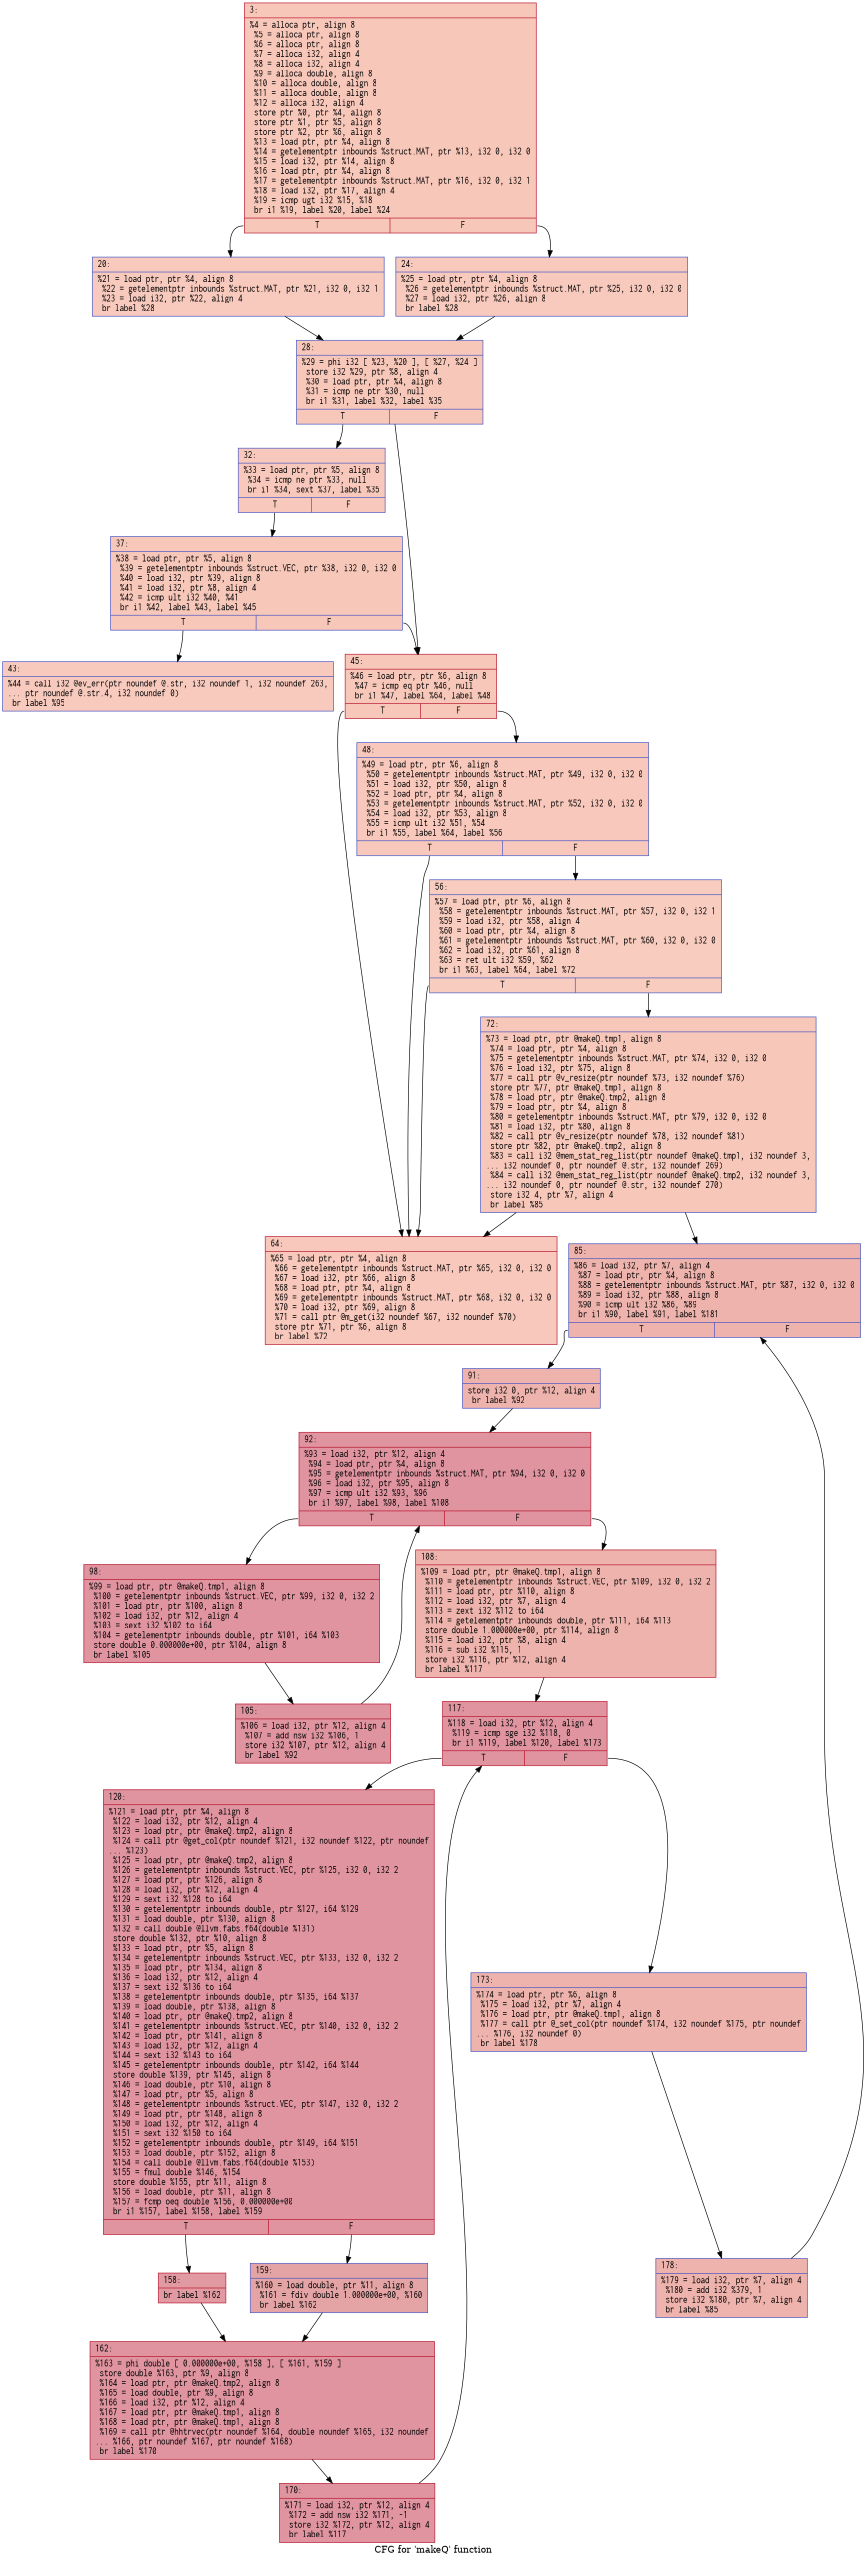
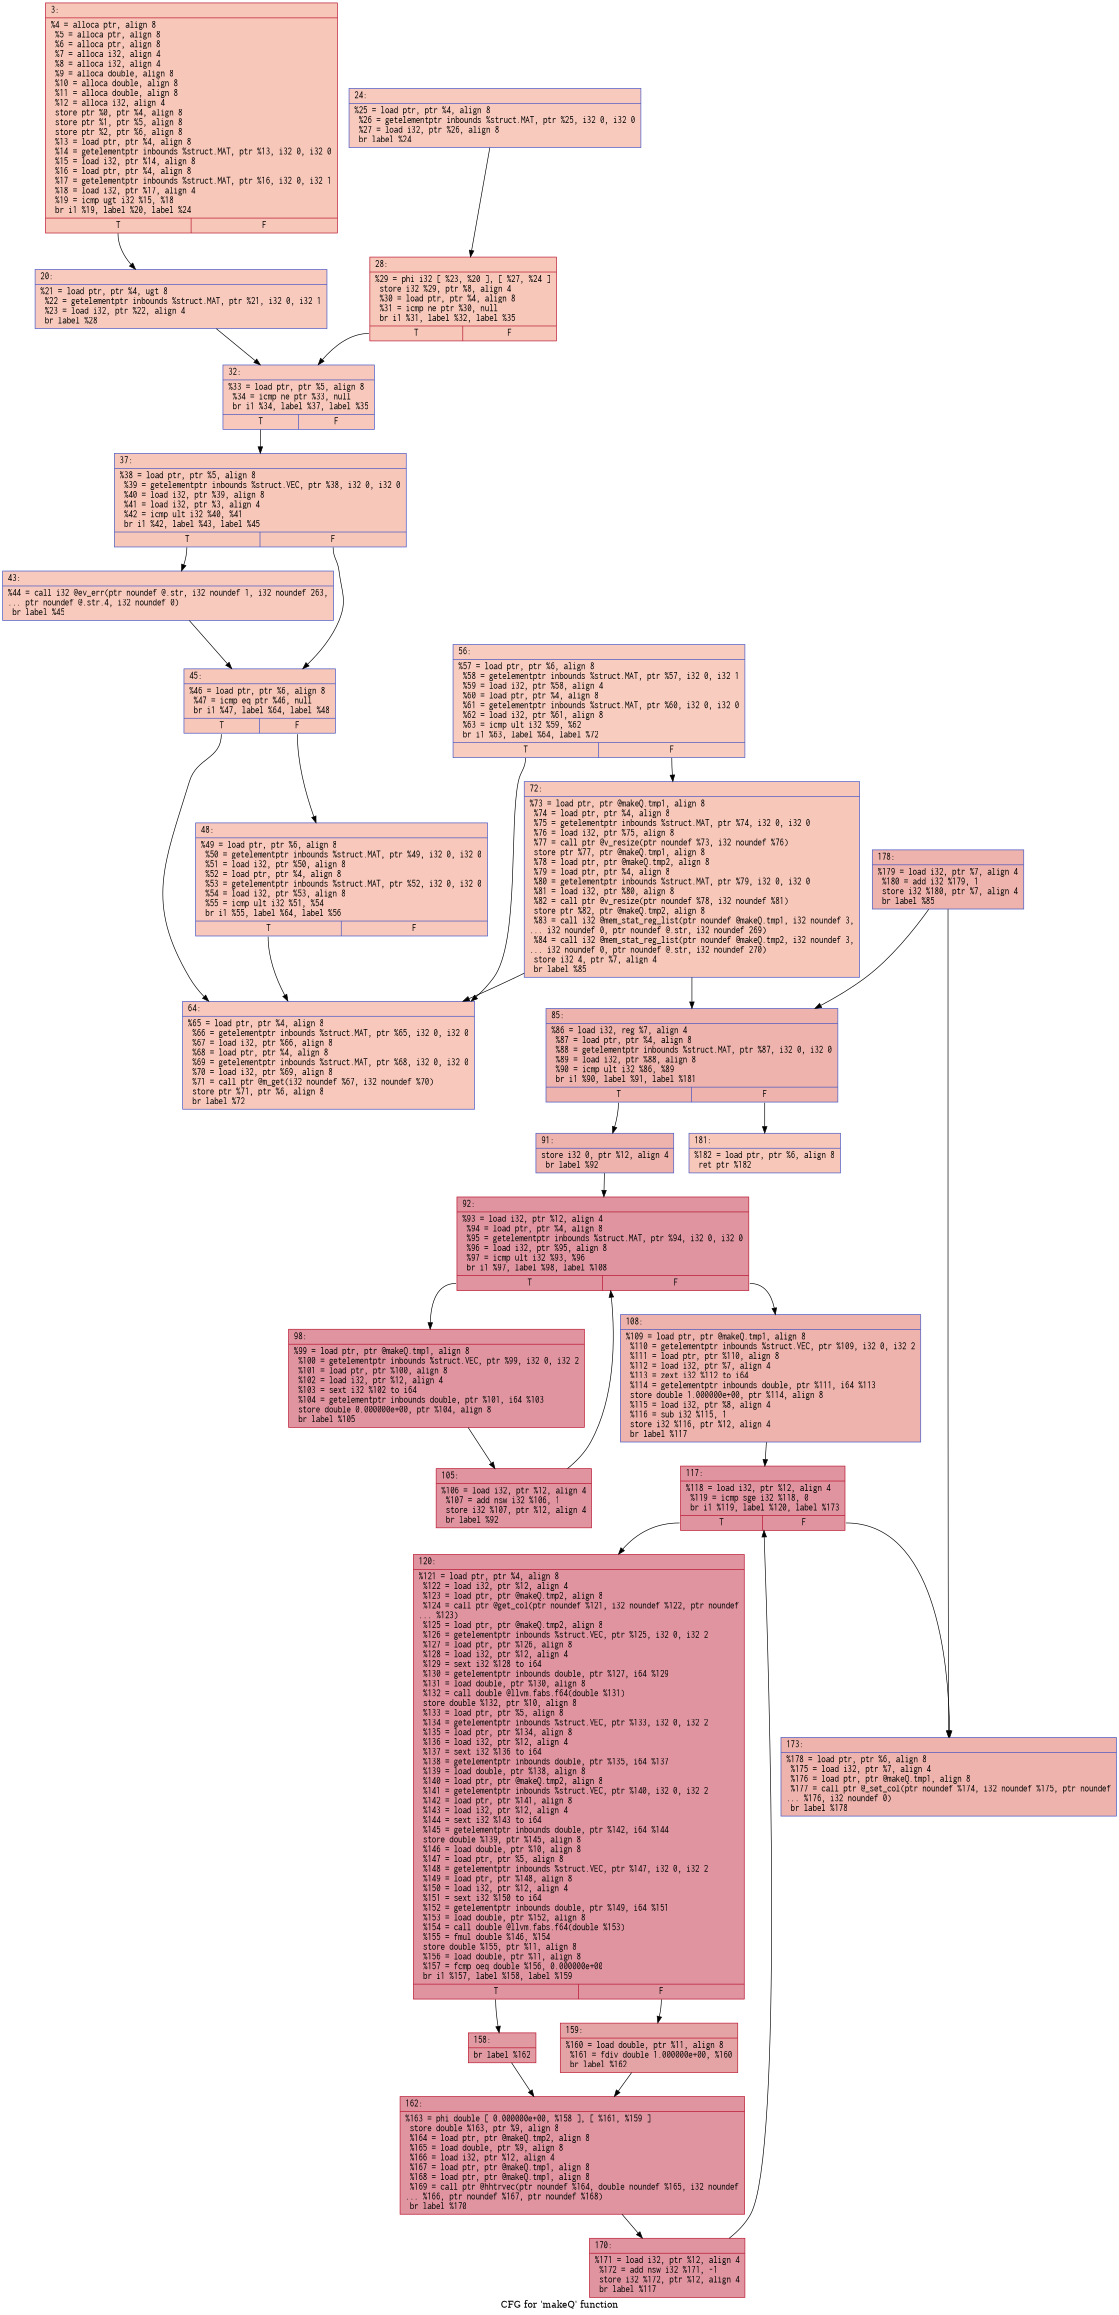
edge "3:" -> "24:": removed
node "20:": text "%21 = load ptr, ptr %4, align 8" -> "%21 = load ptr, ptr %4, ugt 8"
node "24:": text "br label %28" -> "br label %24"
edge "20:" -> "28:": now "20:" -> "32:"
node "28:": color #3d50c3ff -> #b70d28ff
node "32:": text "br i1 %34, sext %37, label %35" -> "br i1 %34, label %37, label %35"
edge "28:" -> "45:": now "43:" -> "45:"
node "37:": text "%41 = load i32, ptr %8, align 4" -> "%41 = load i32, ptr %3, align 4"
node "45:": color #b70d28ff -> #3d50c3ff
node "43:": text "br label %95" -> "br label %45"
edge "48:" -> "56:": removed
node "56:": text "%63 = ret ult i32 %59, %62" -> "%63 = icmp ult i32 %59, %62"
node "181:": added
node "85:": text "%86 = load i32, ptr %7, align 4" -> "%86 = load i32, reg %7, align 4"
node "64:": color #b70d28ff -> #3d50c3ff
node "108:": color #b70d28ff -> #3d50c3ff
node "173:": text "%174 = load ptr, ptr %6, align 8" -> "%178 = load ptr, ptr %6, align 8"
edge "173:" -> "178:": reversed
node "159:": color #3d50c3ff -> #b70d28ff
node "178:": text "%180 = add i32 %379, 1" -> "%180 = add i32 %179, 1"
